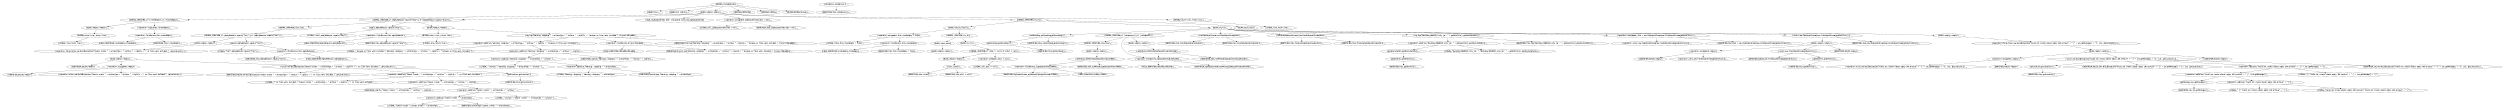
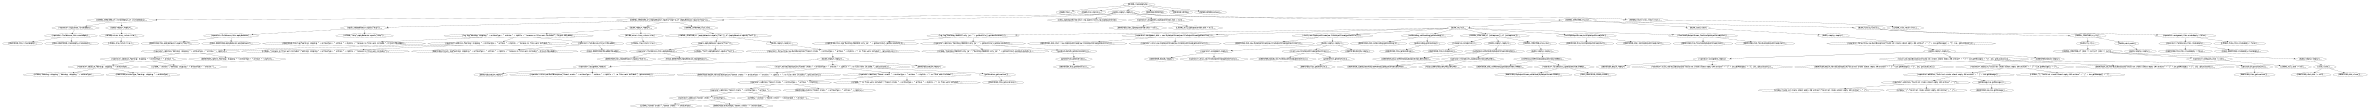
edge "(CONTROL_STRUCTURE,if (isCompress()),if (isCompress()))" -> "(<operator>.fieldAccess,ZipOutputStream.DEFLATED)": now "(CONTROL_STRUCTURE,if (isCompress()),if (isCompress()))" -> "(isCompress,isCompress())"
